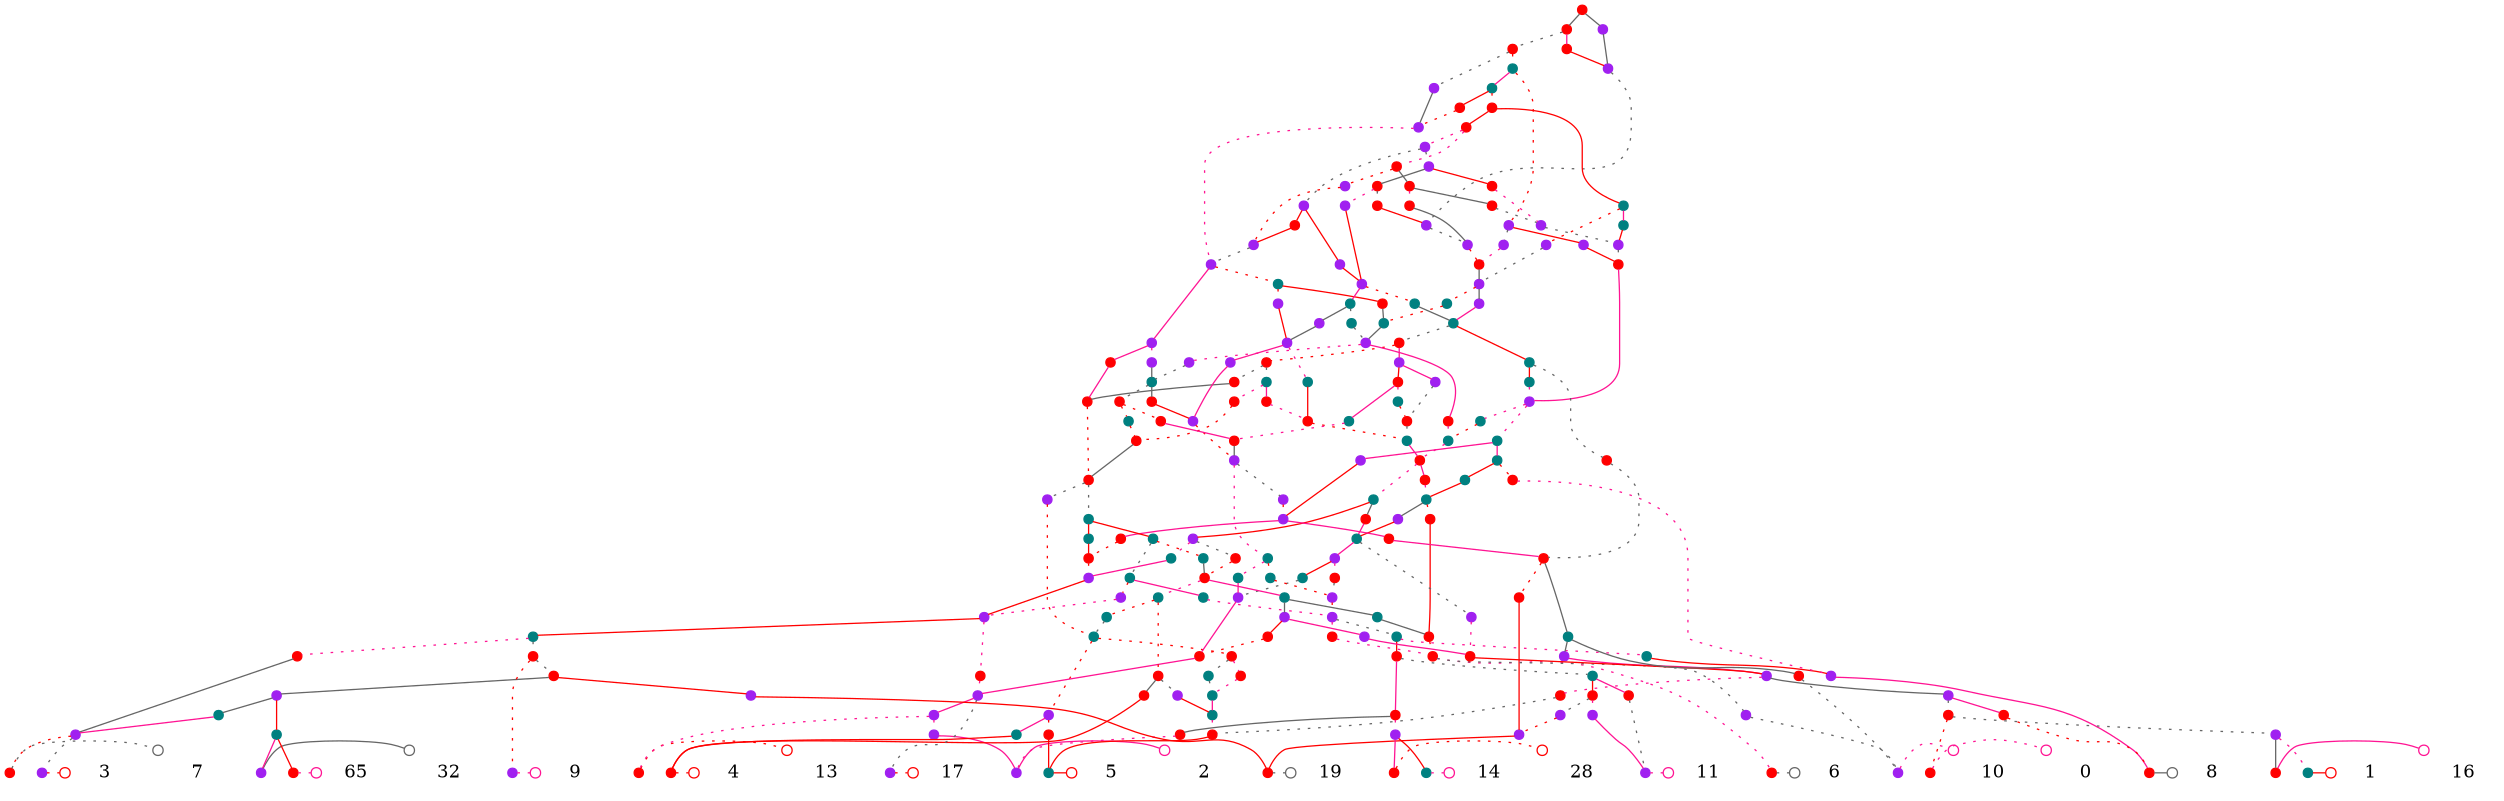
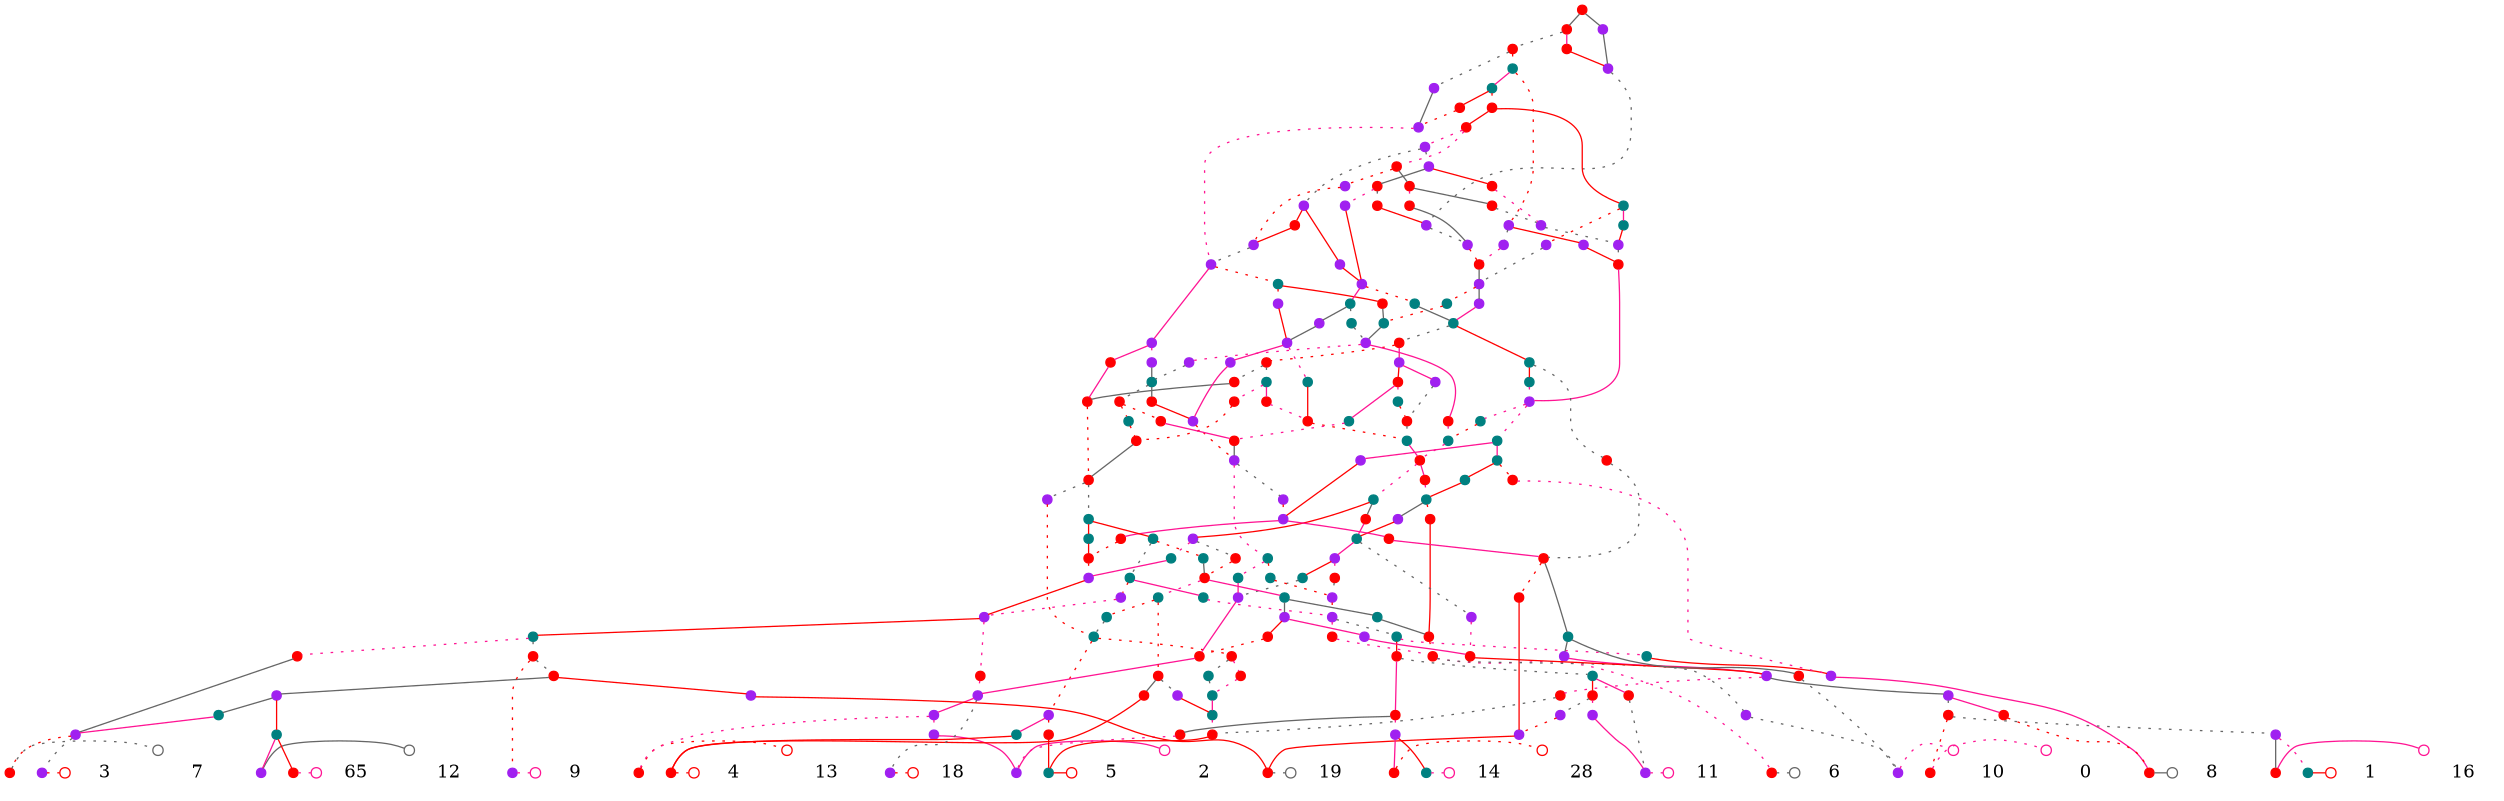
node "32": label "32" -> "12"
node "17": label "17" -> "18"
